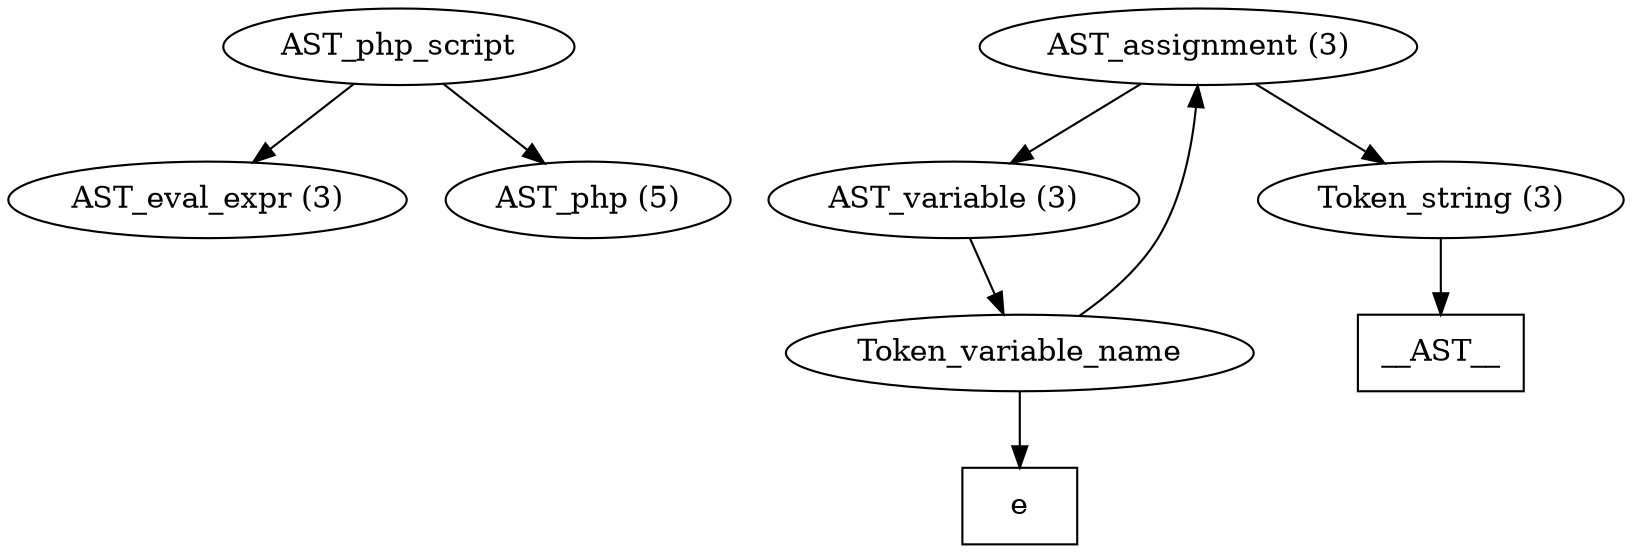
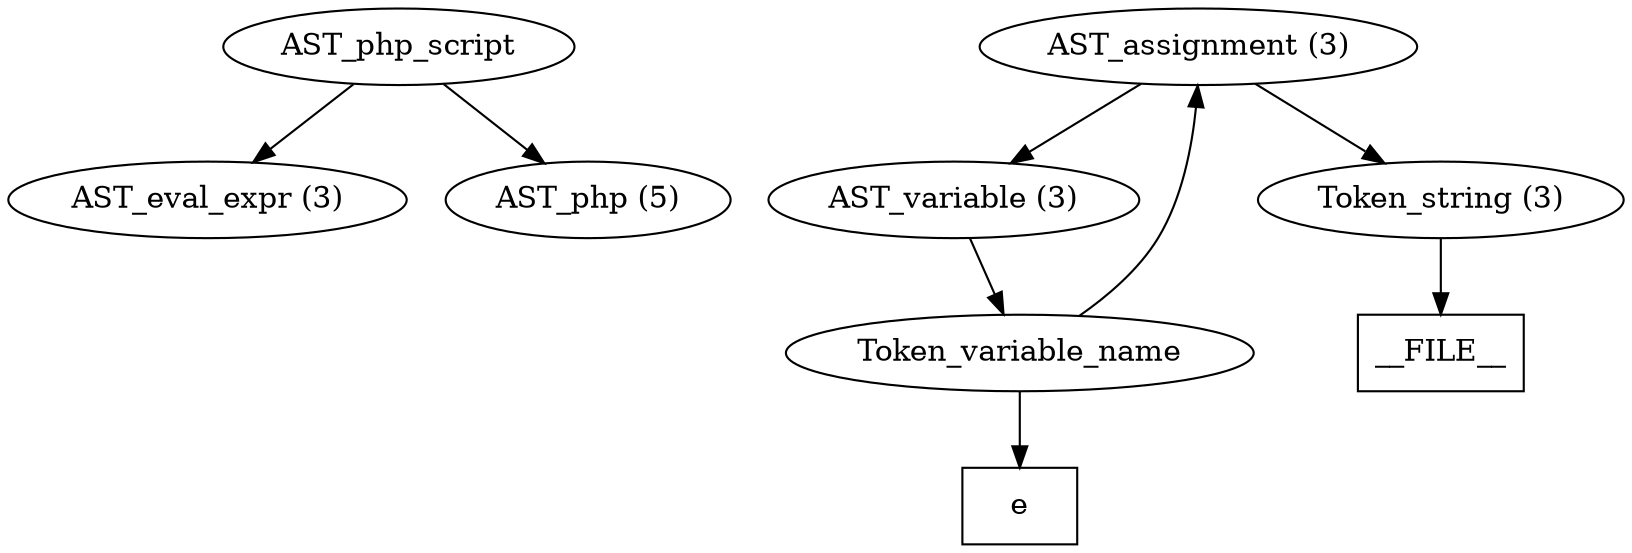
node "__AST__": label "__AST__" -> "__FILE__"
